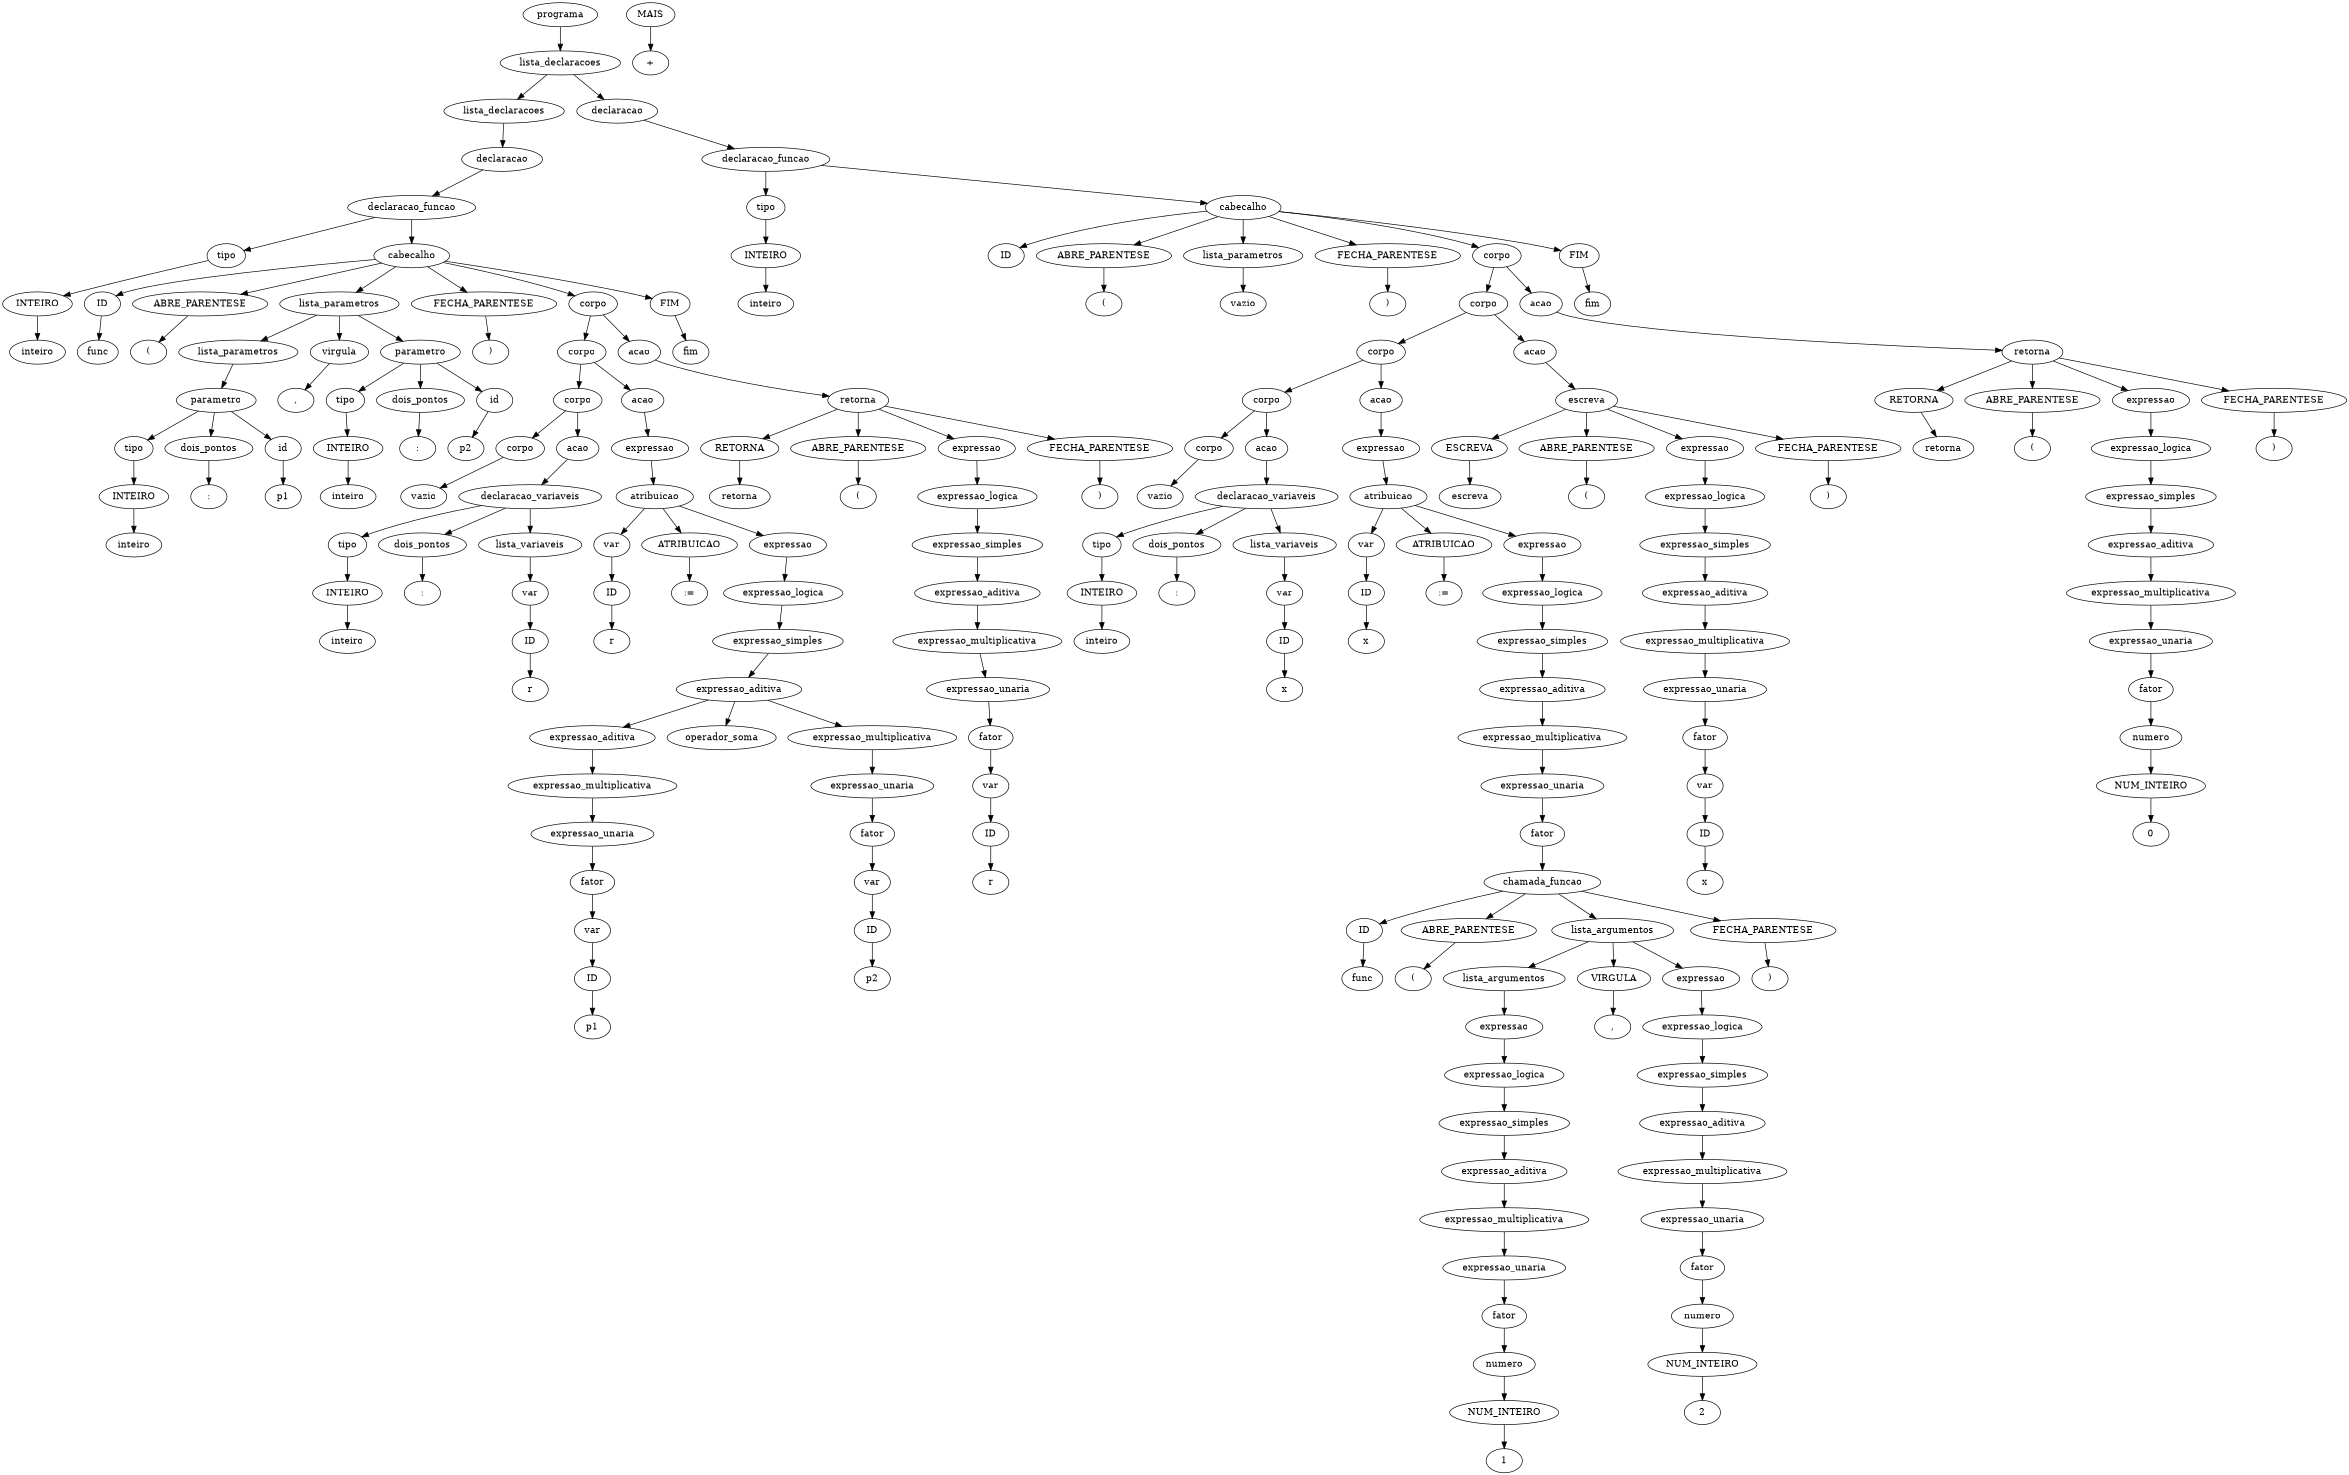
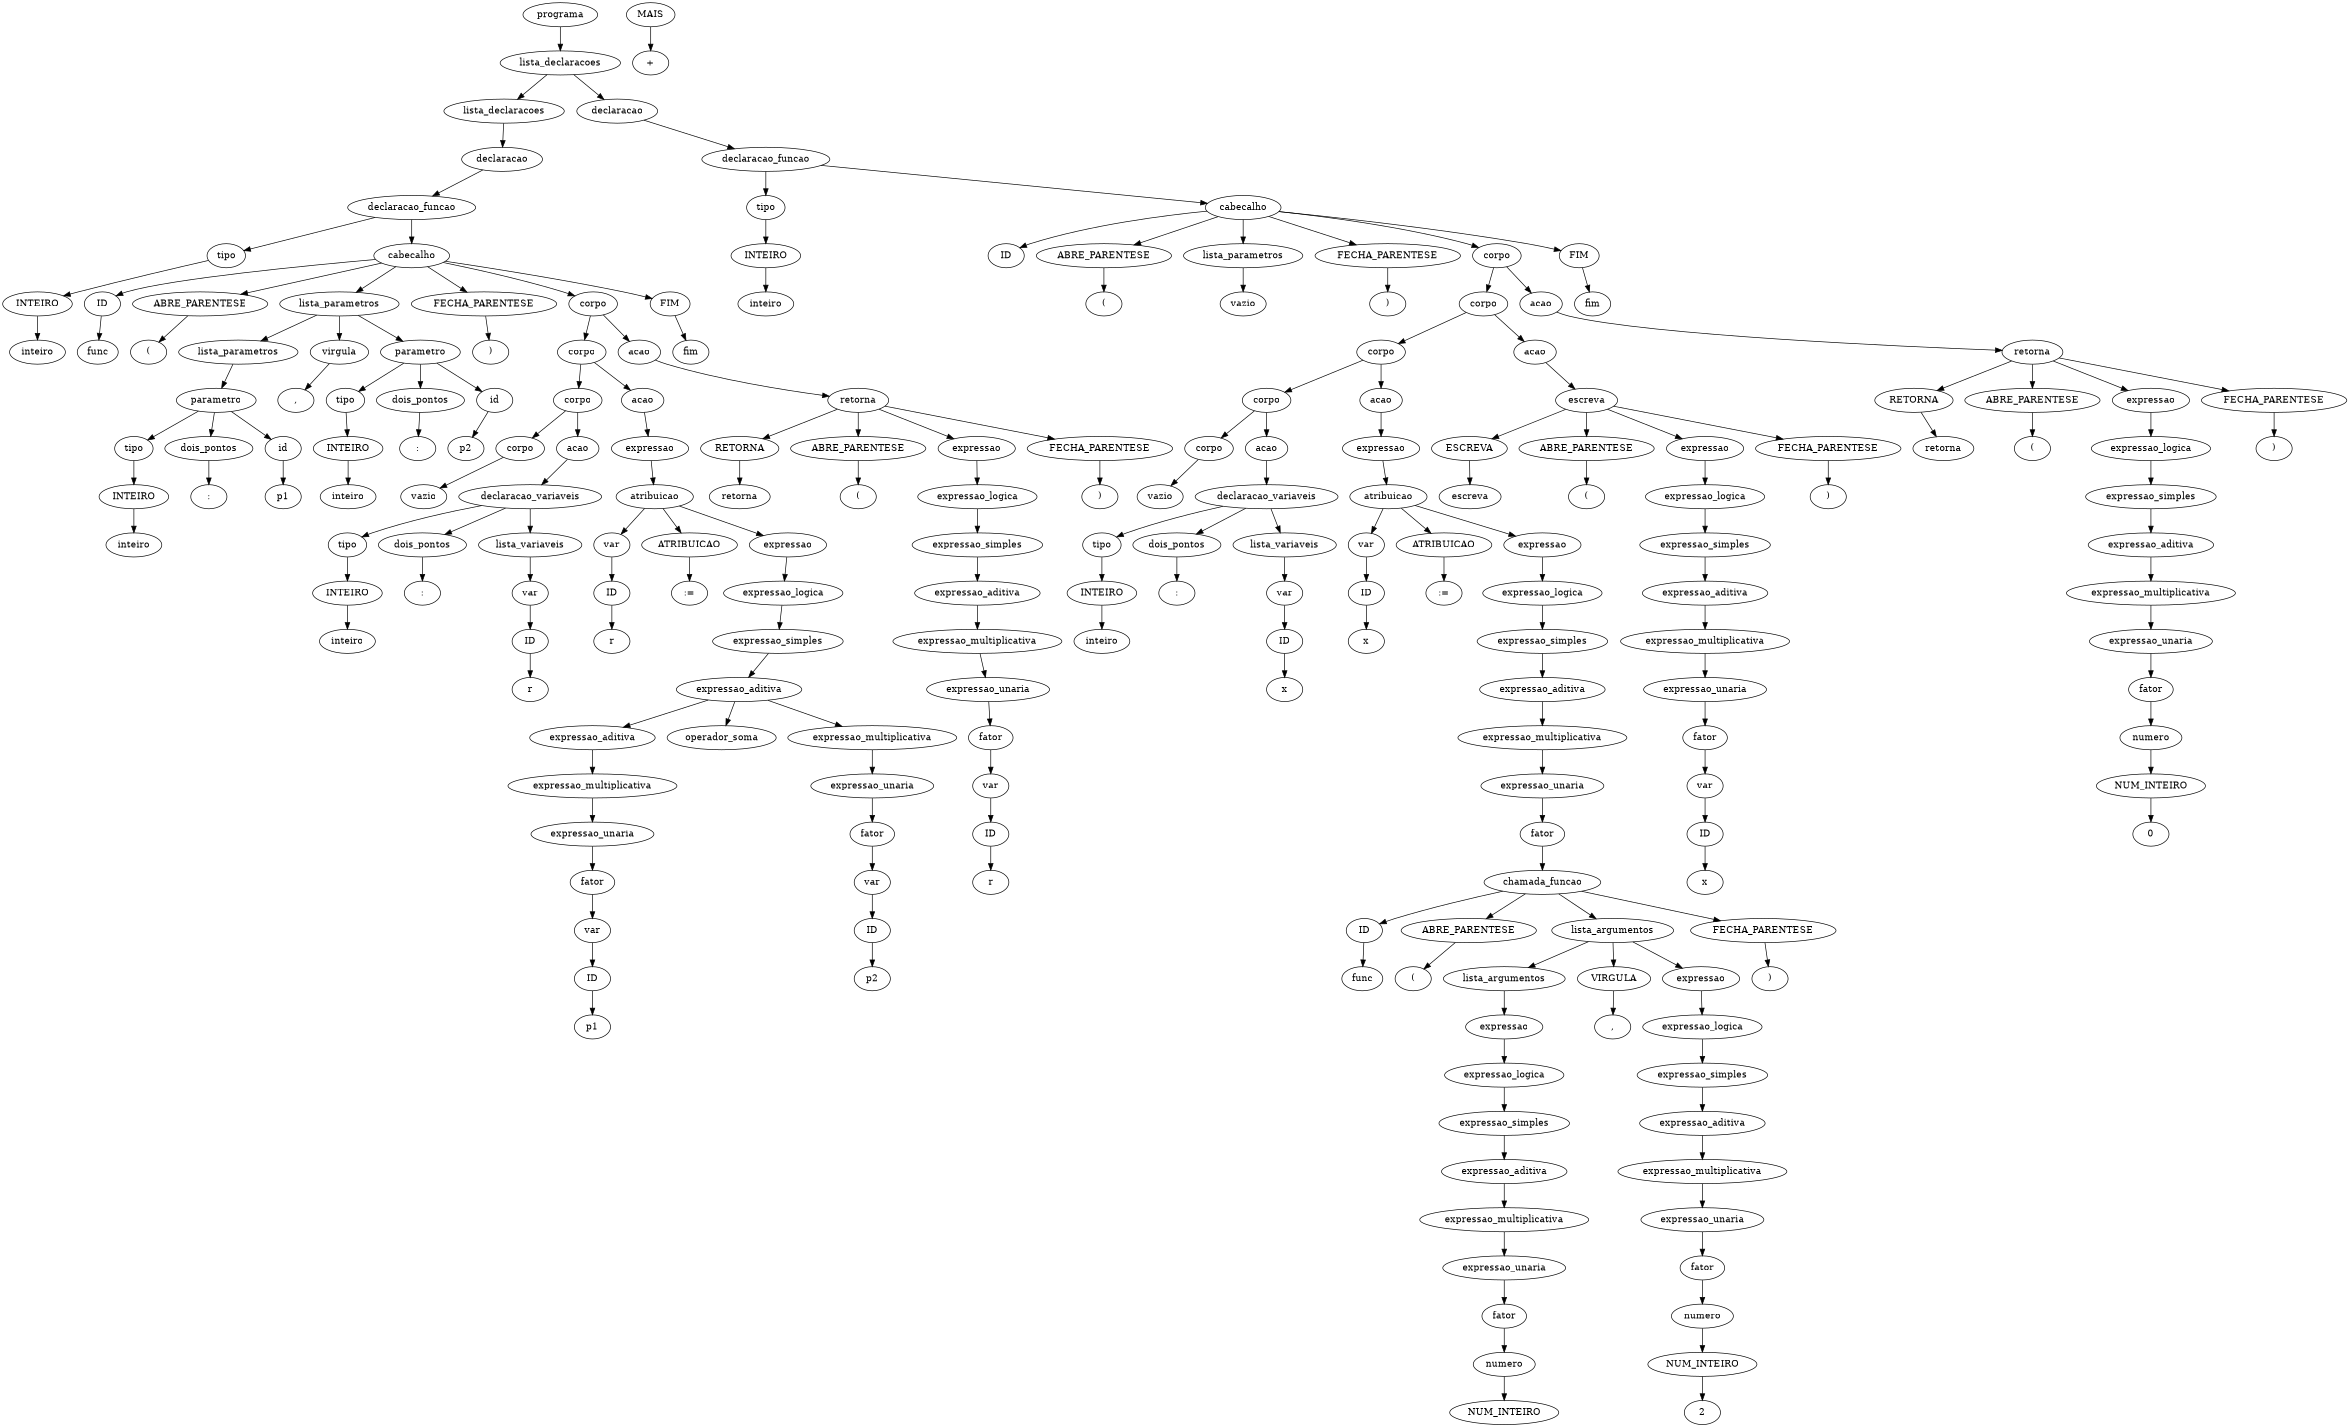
node "1": removed
